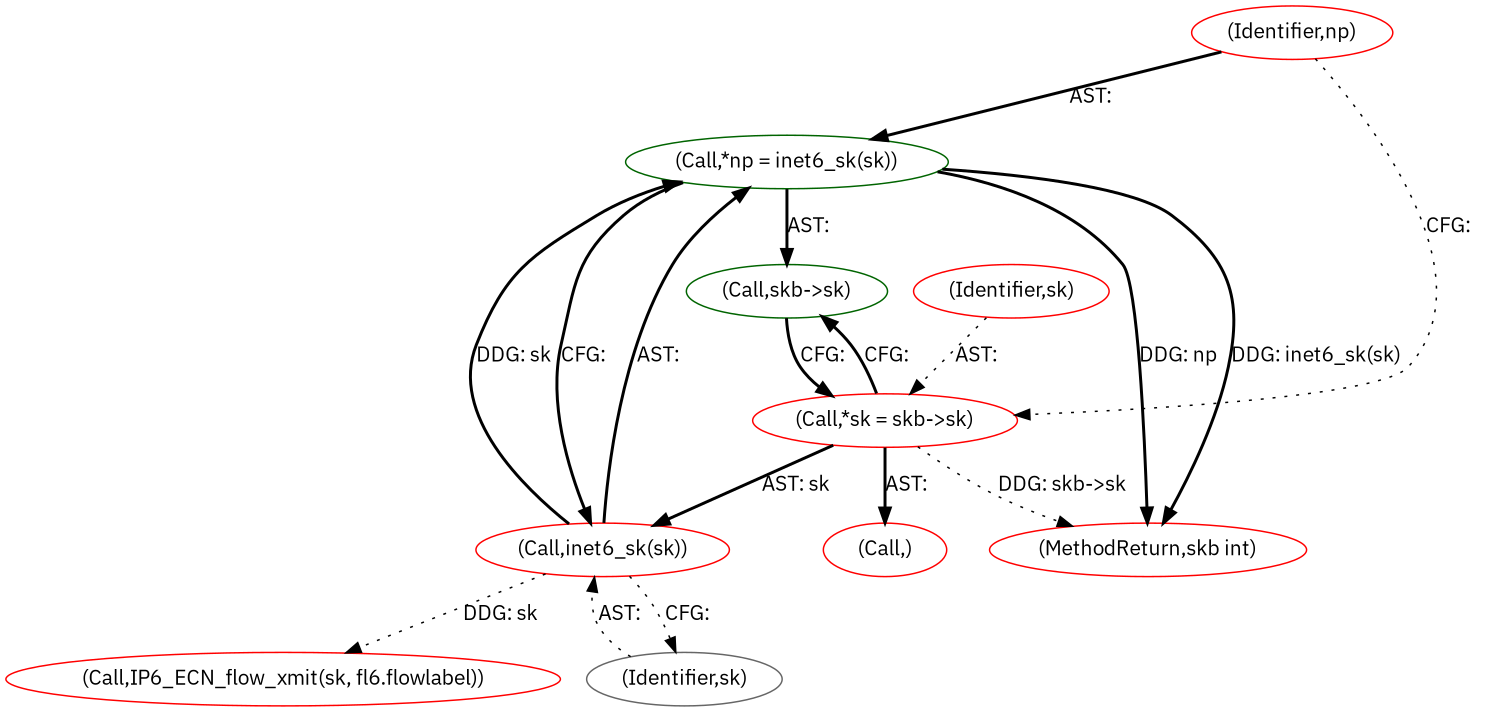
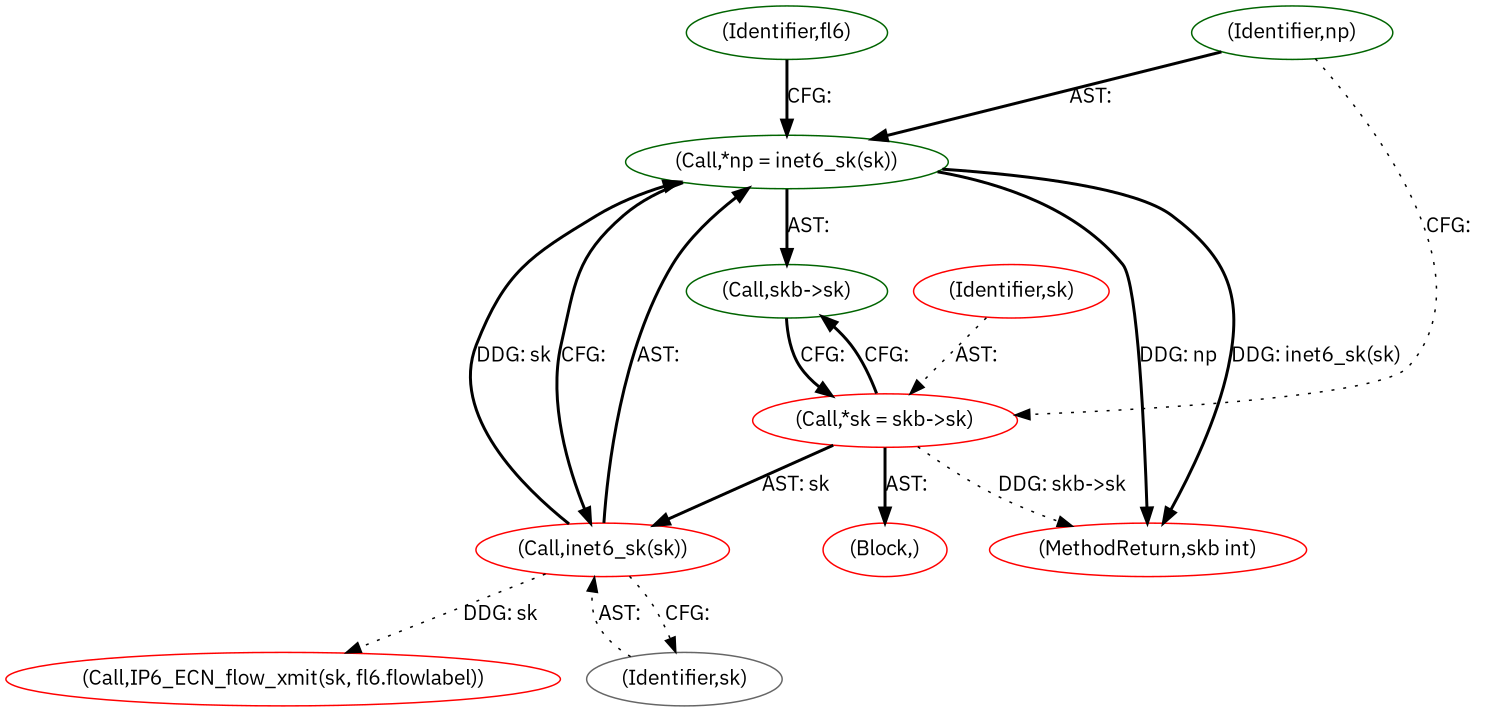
node "(Identifier,fl6)": added
node "(Identifier,np)": color red -> darkgreen
node "(Call,)": label "(Call,)" -> "(Block,)"
